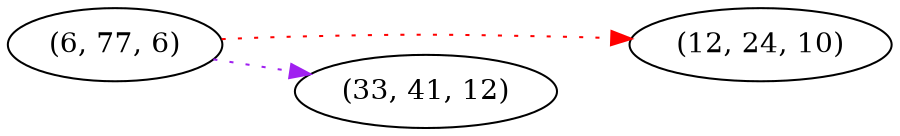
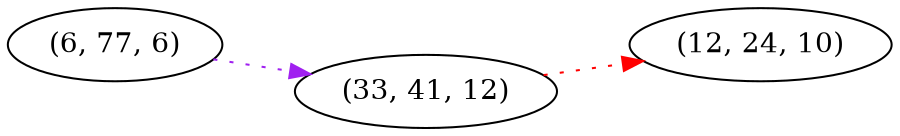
edge "(6, 77, 6)" -> "(12, 24, 10)": now "(33, 41, 12)" -> "(12, 24, 10)"
